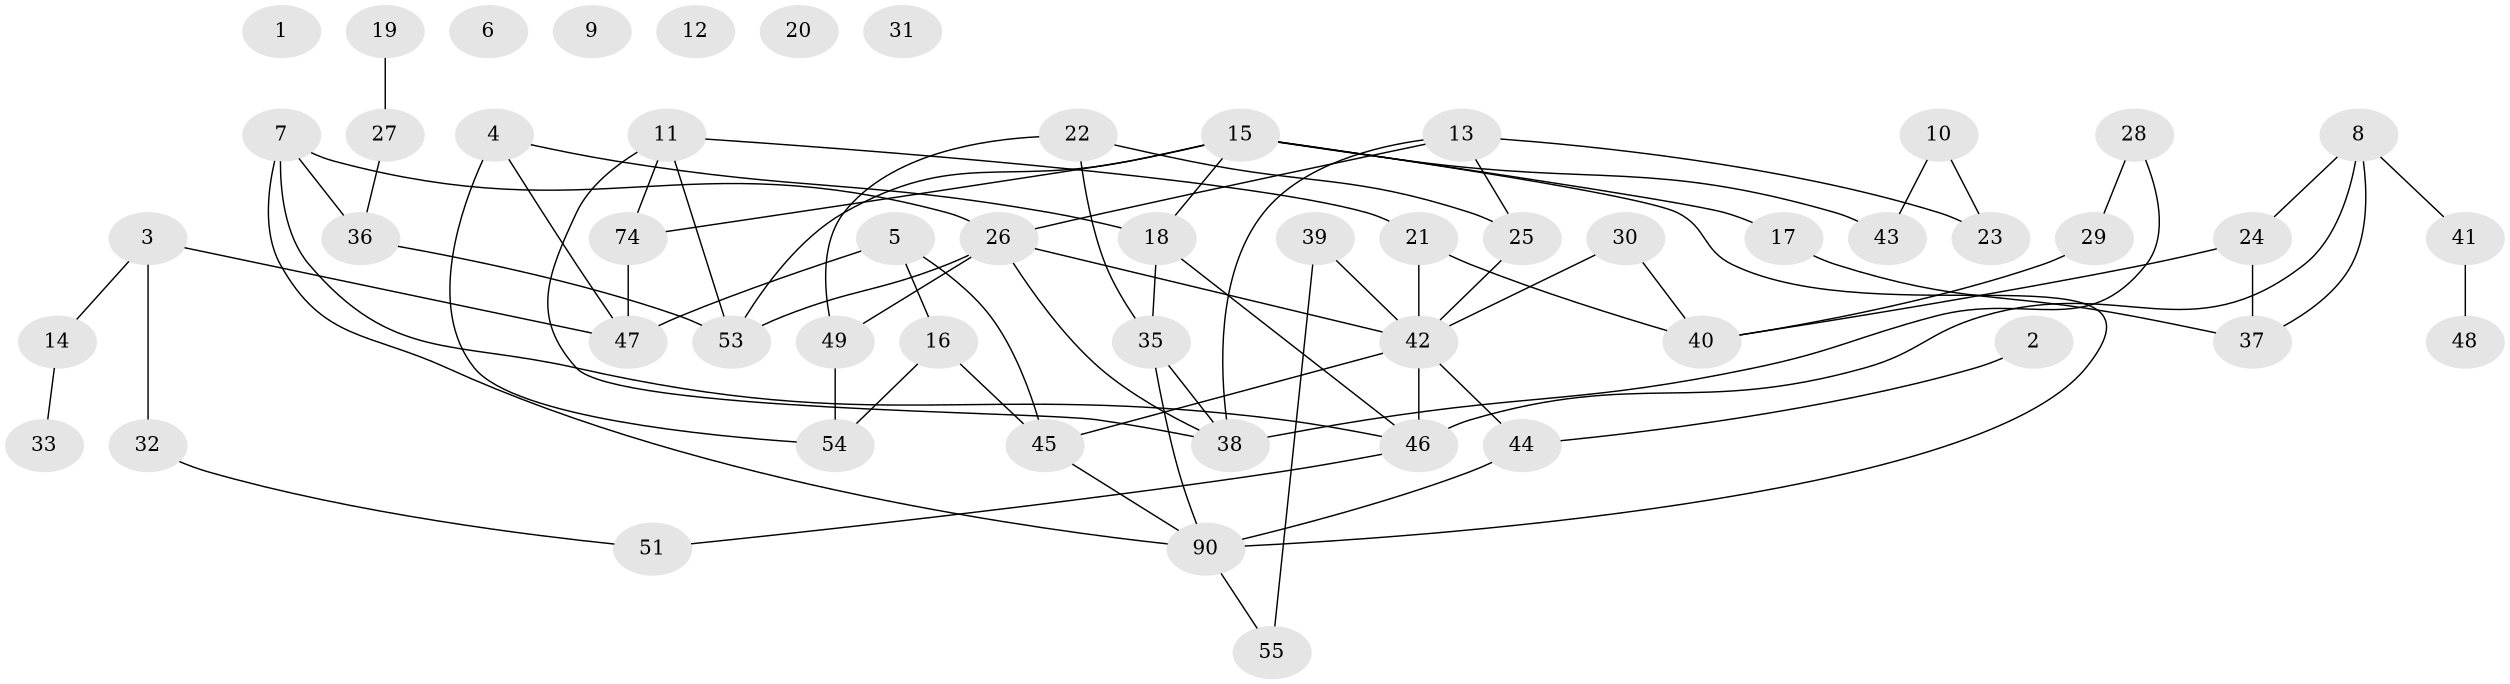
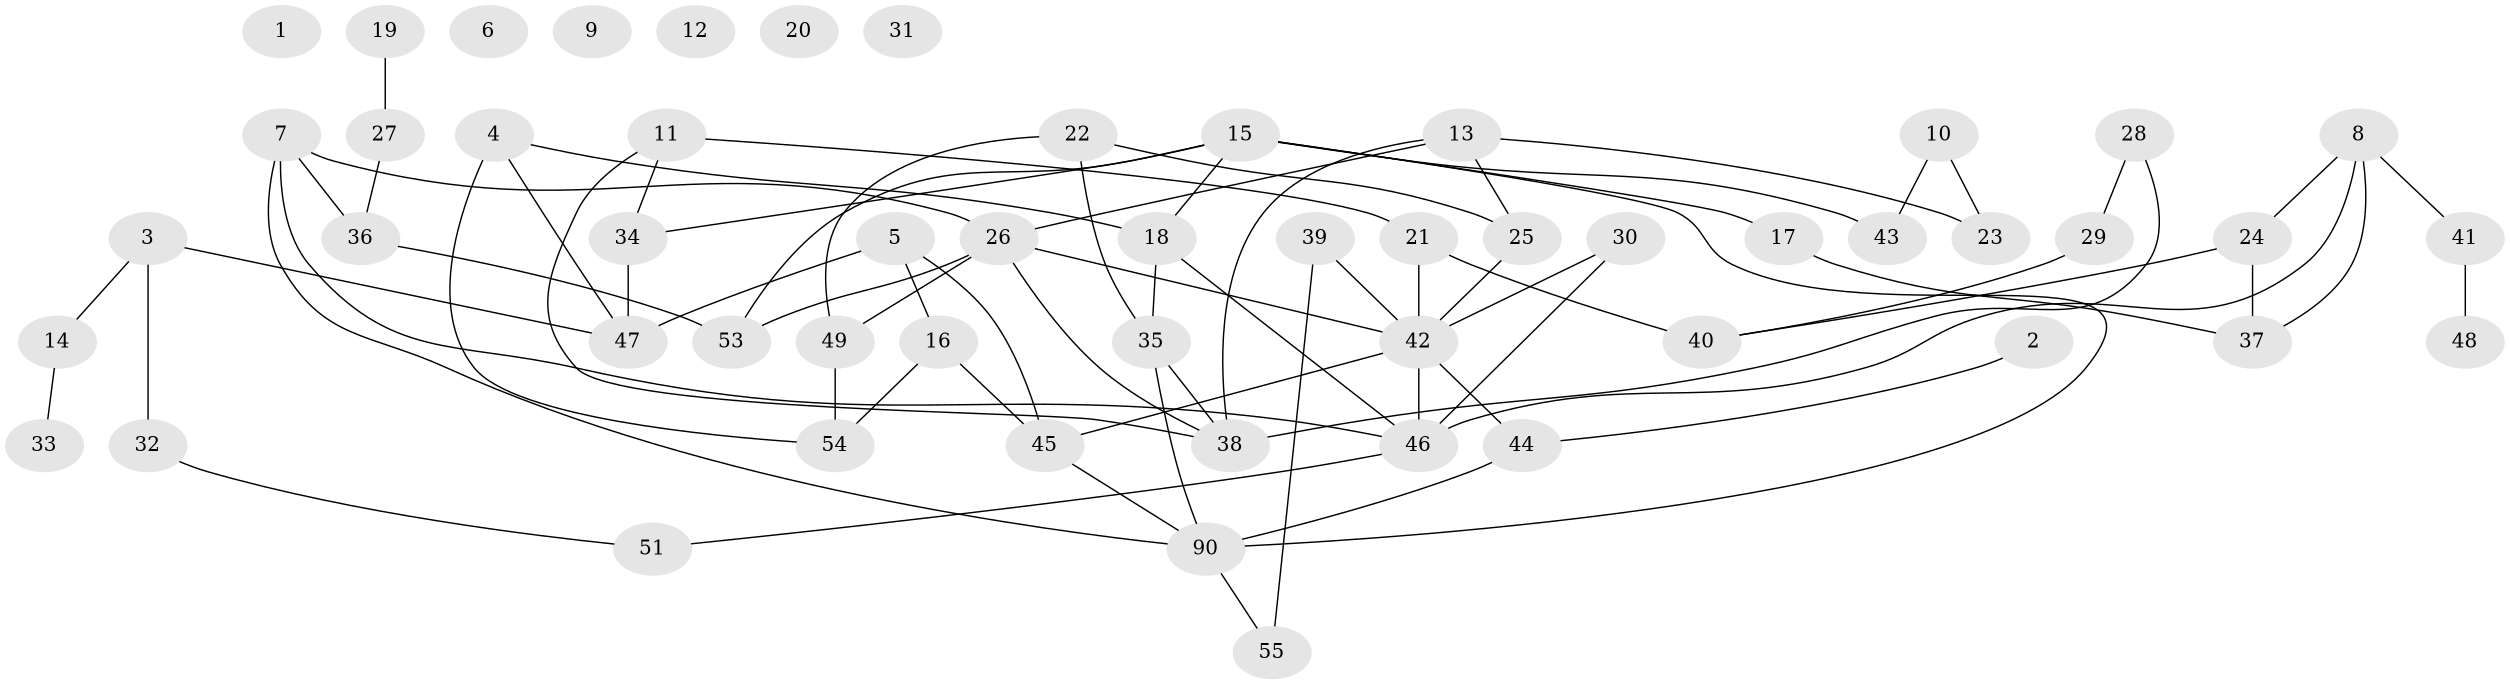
node "74": label "74" -> "34"
edge "11" -- "53": removed
edge "30" -- "40": now "30" -- "46"
